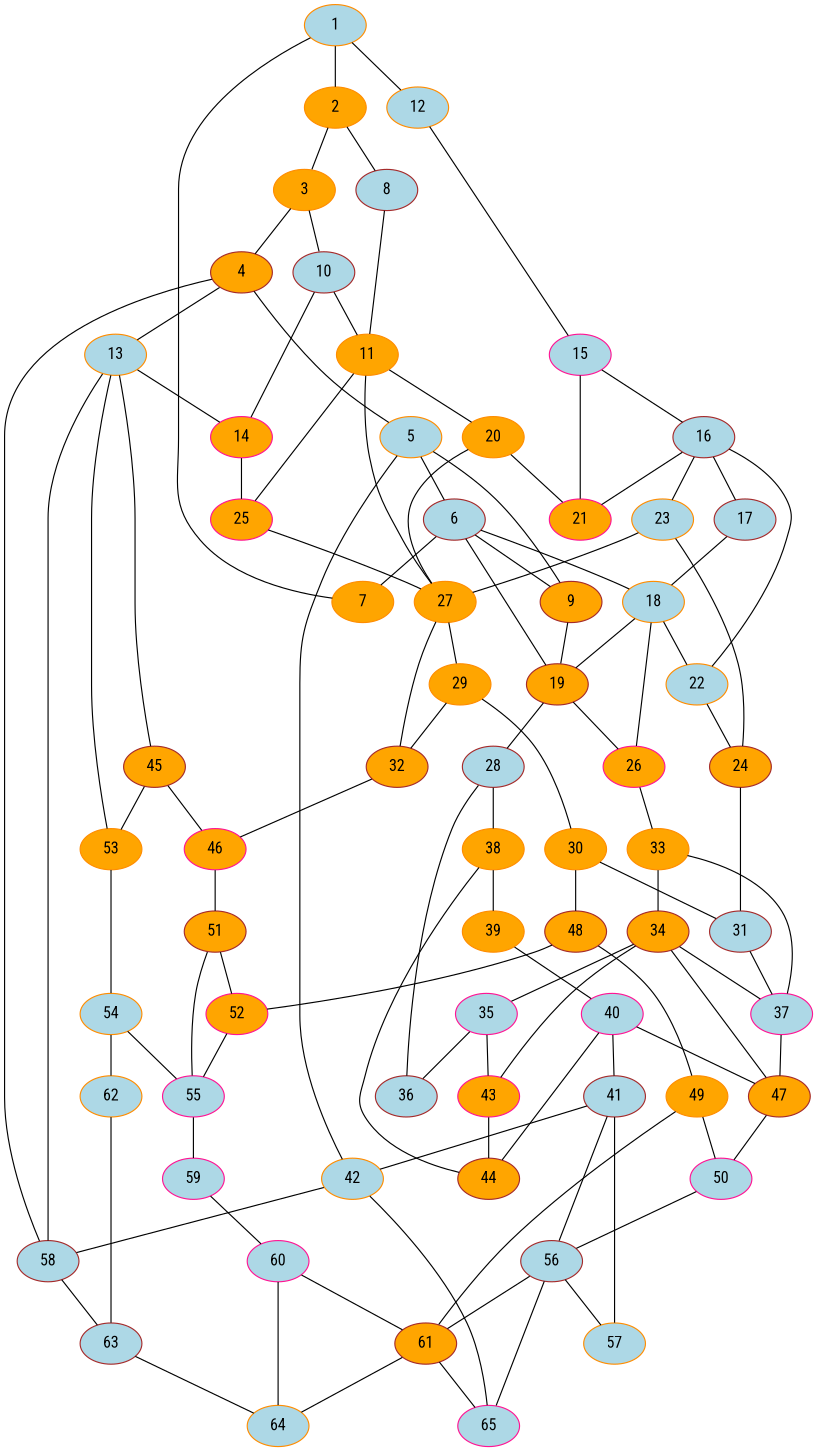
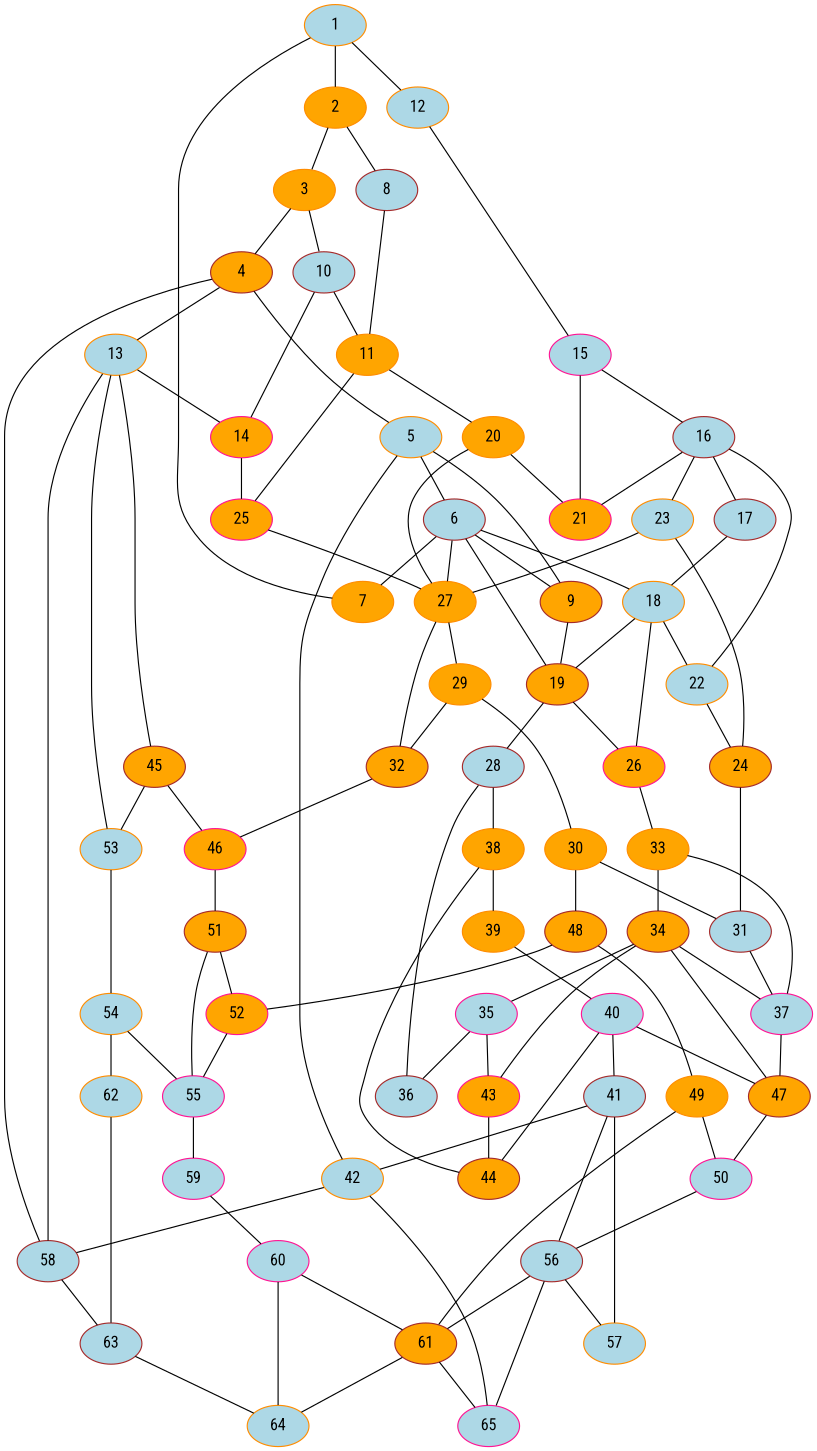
edge "11" -- "27": now "6" -- "27"
node "53": fillcolor orange -> lightblue
